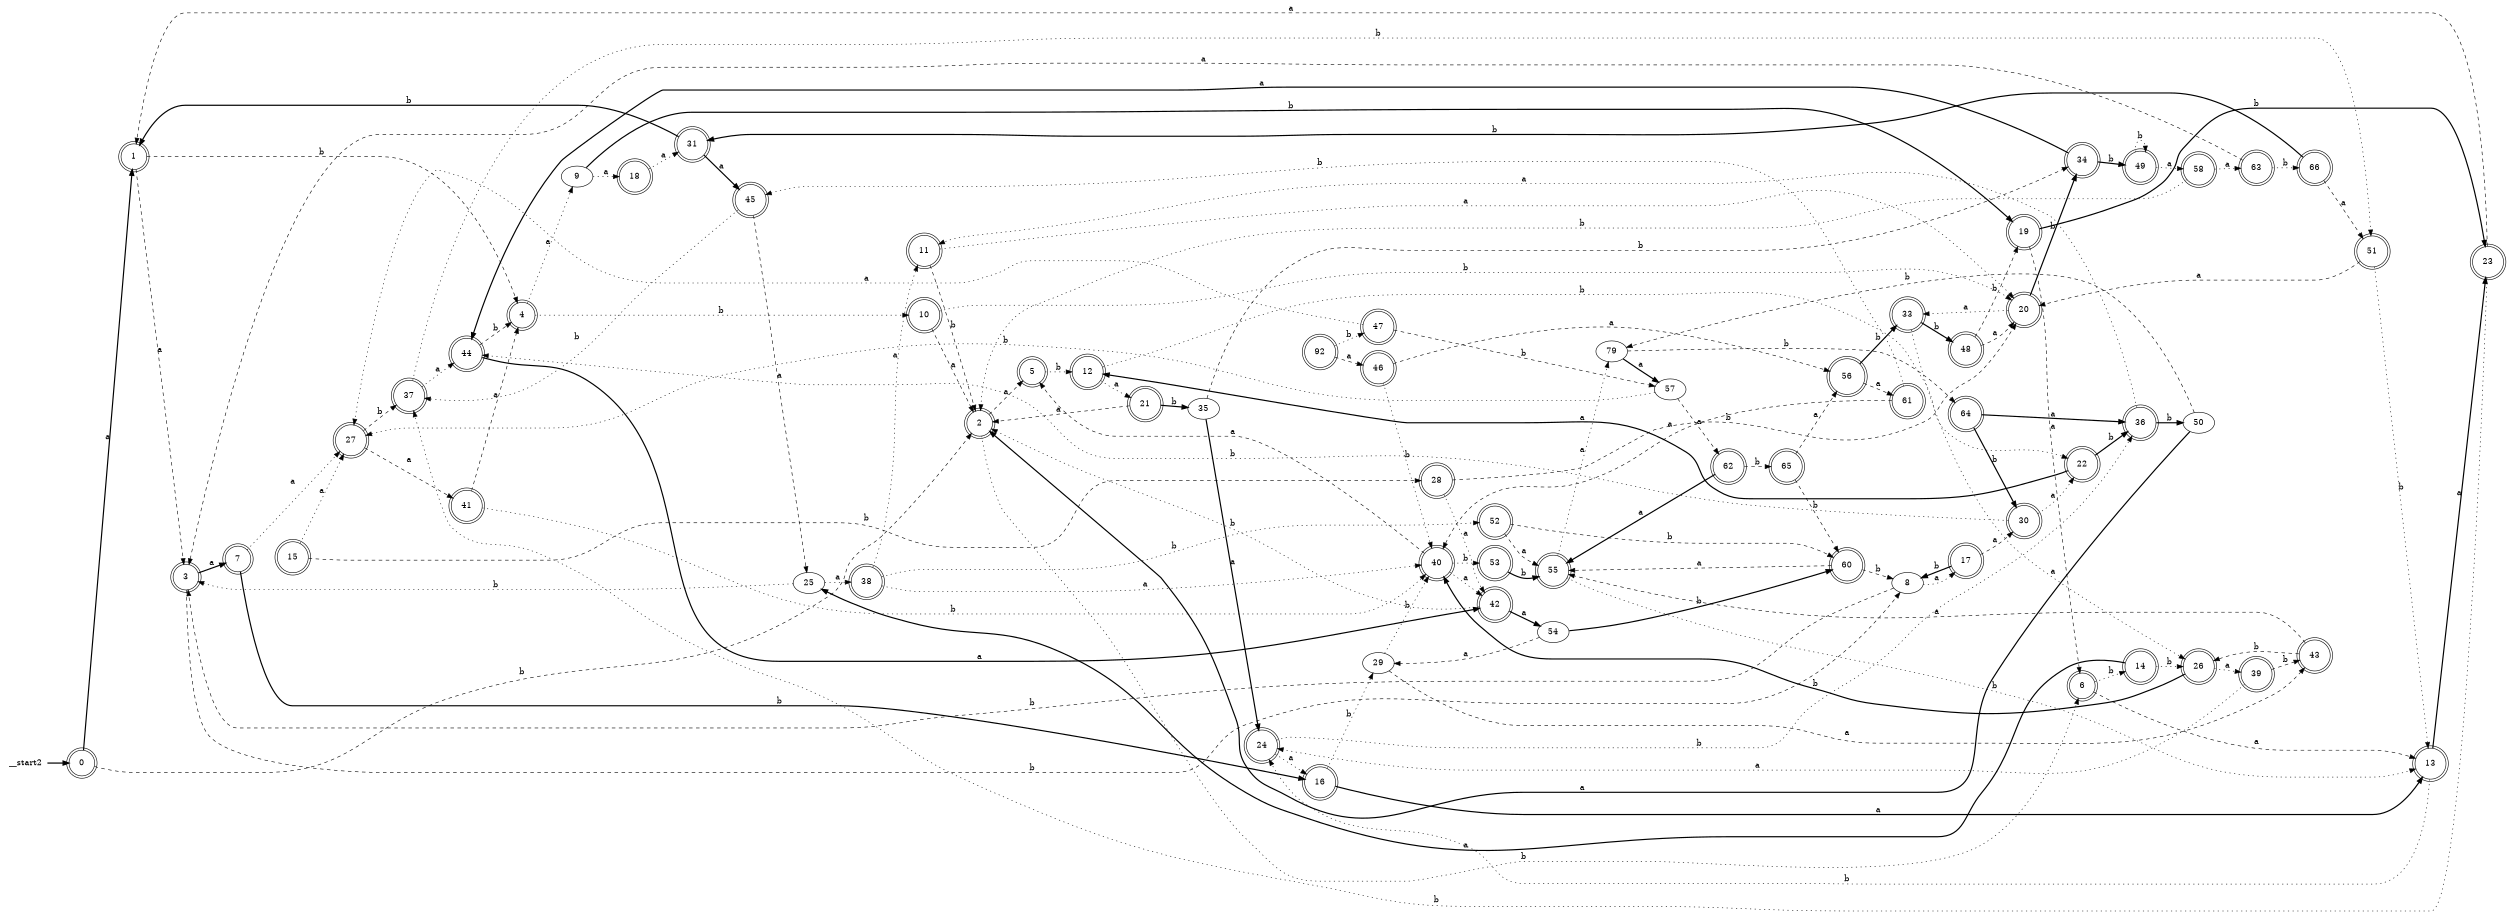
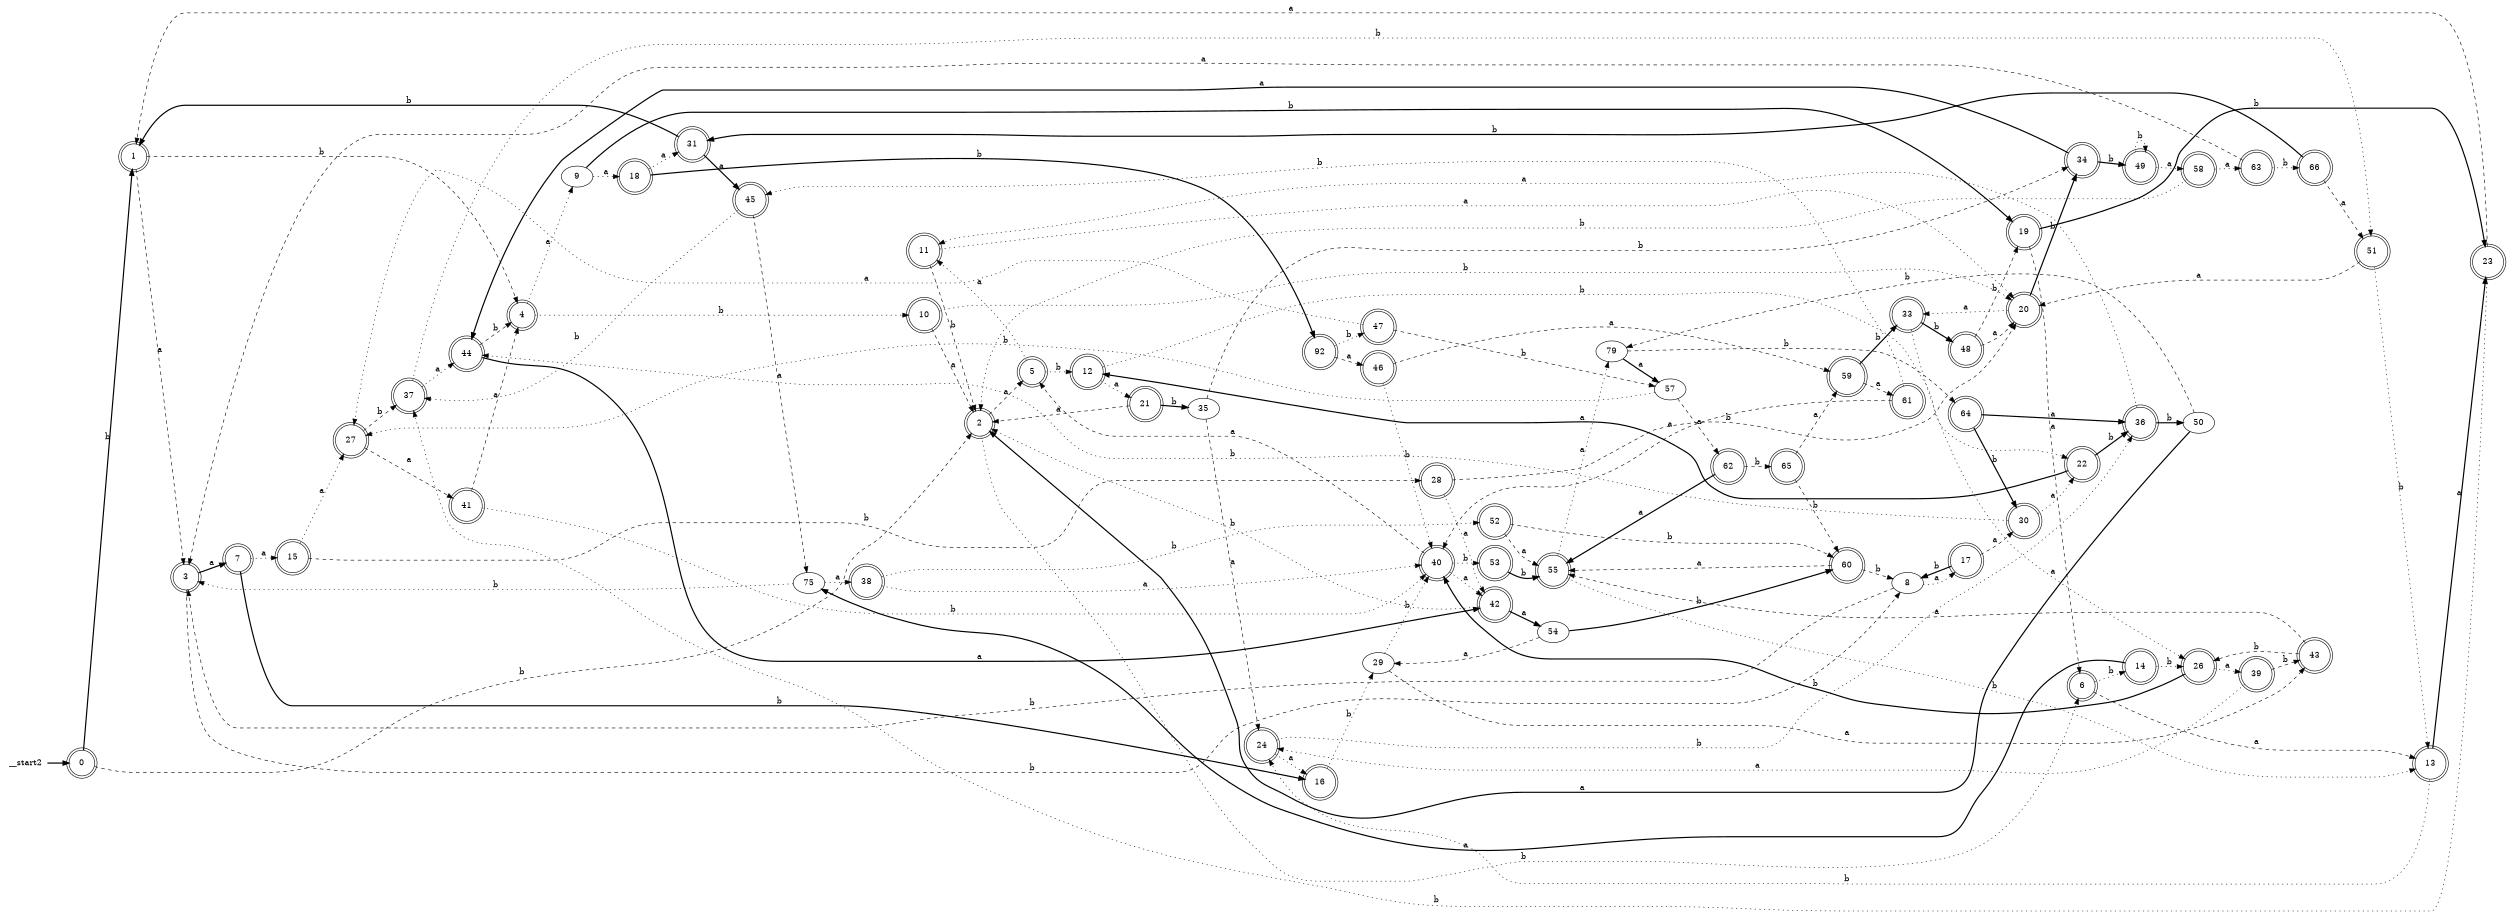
edge "18" -> "92": added, label "b"
node "56": label "56" -> "59"
edge "38" -> "11": now "5" -> "11"
edge "0" -> "1": label "a" -> "b"
edge "7" -> "27": now "7" -> "15"
edge "35" -> "24": style bold -> dashed
node "25": label "25" -> "75"
edge "16" -> "13": removed, label "a"
